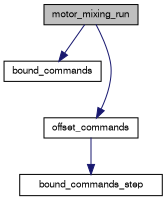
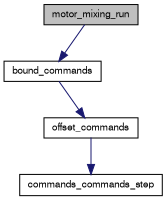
edge "motor_mixing_run" -> "offset_commands": now "bound_commands" -> "offset_commands"
node "bound_commands_step": label "bound_commands_step" -> "commands_commands_step"
